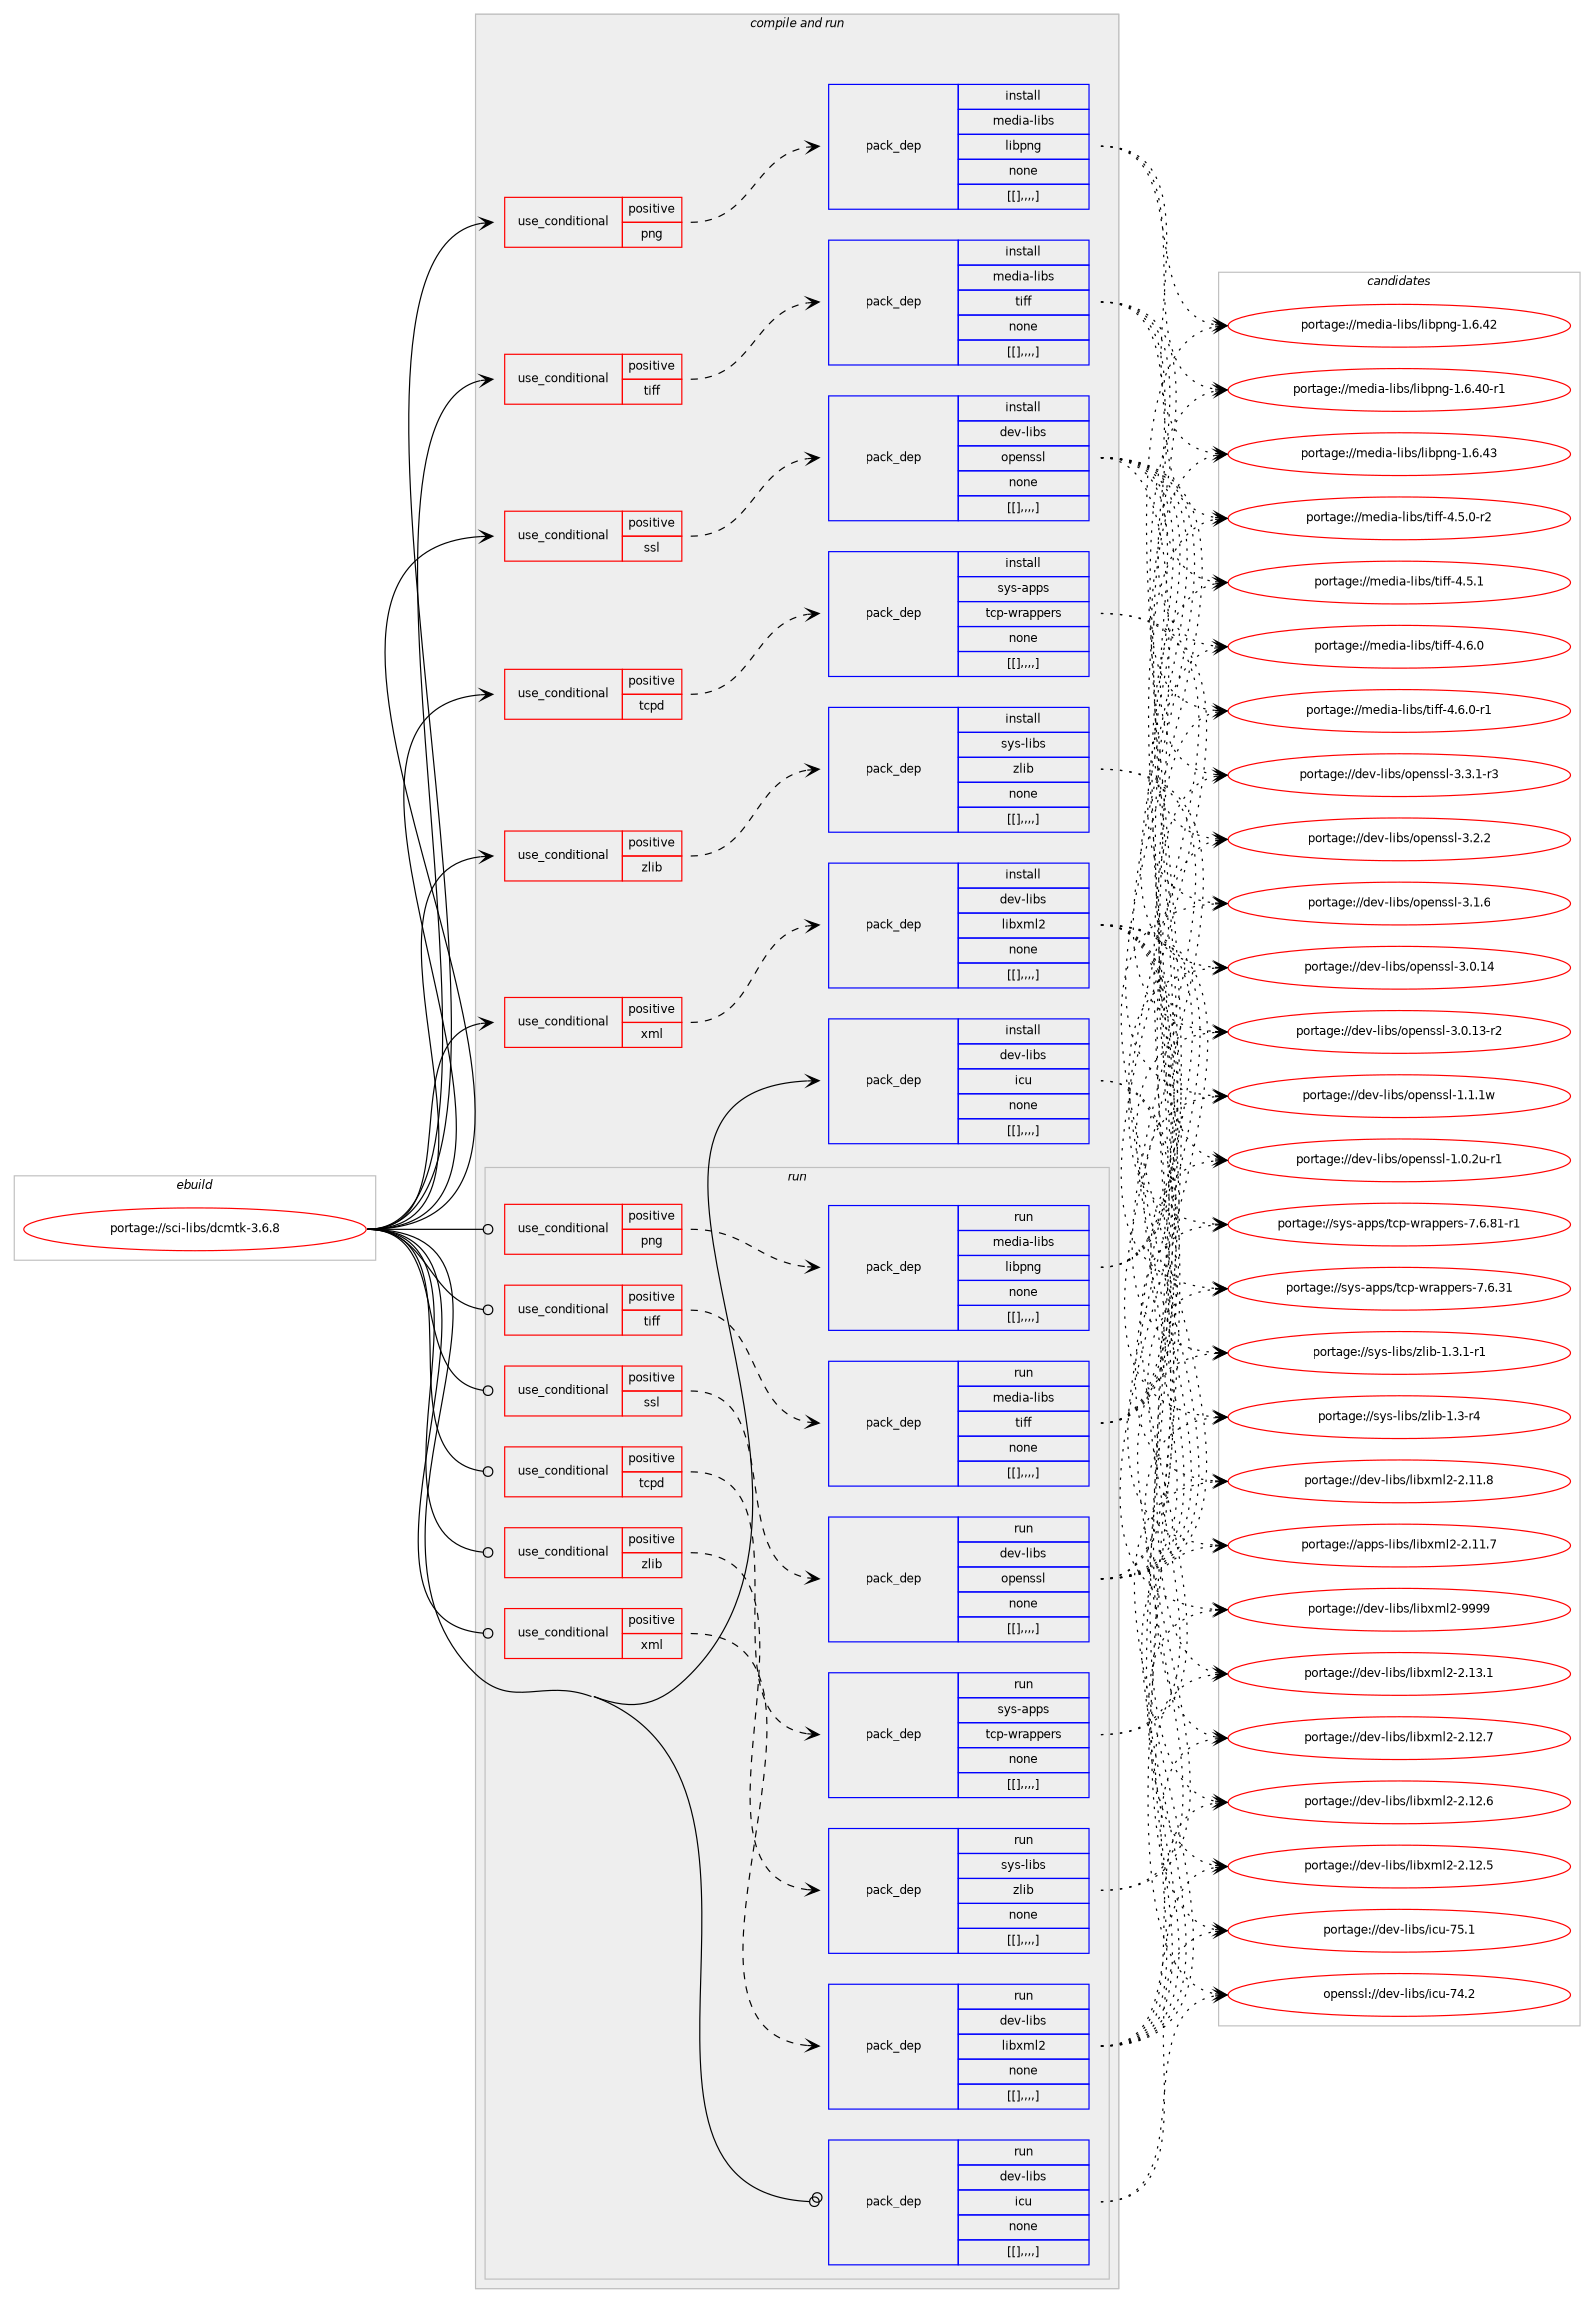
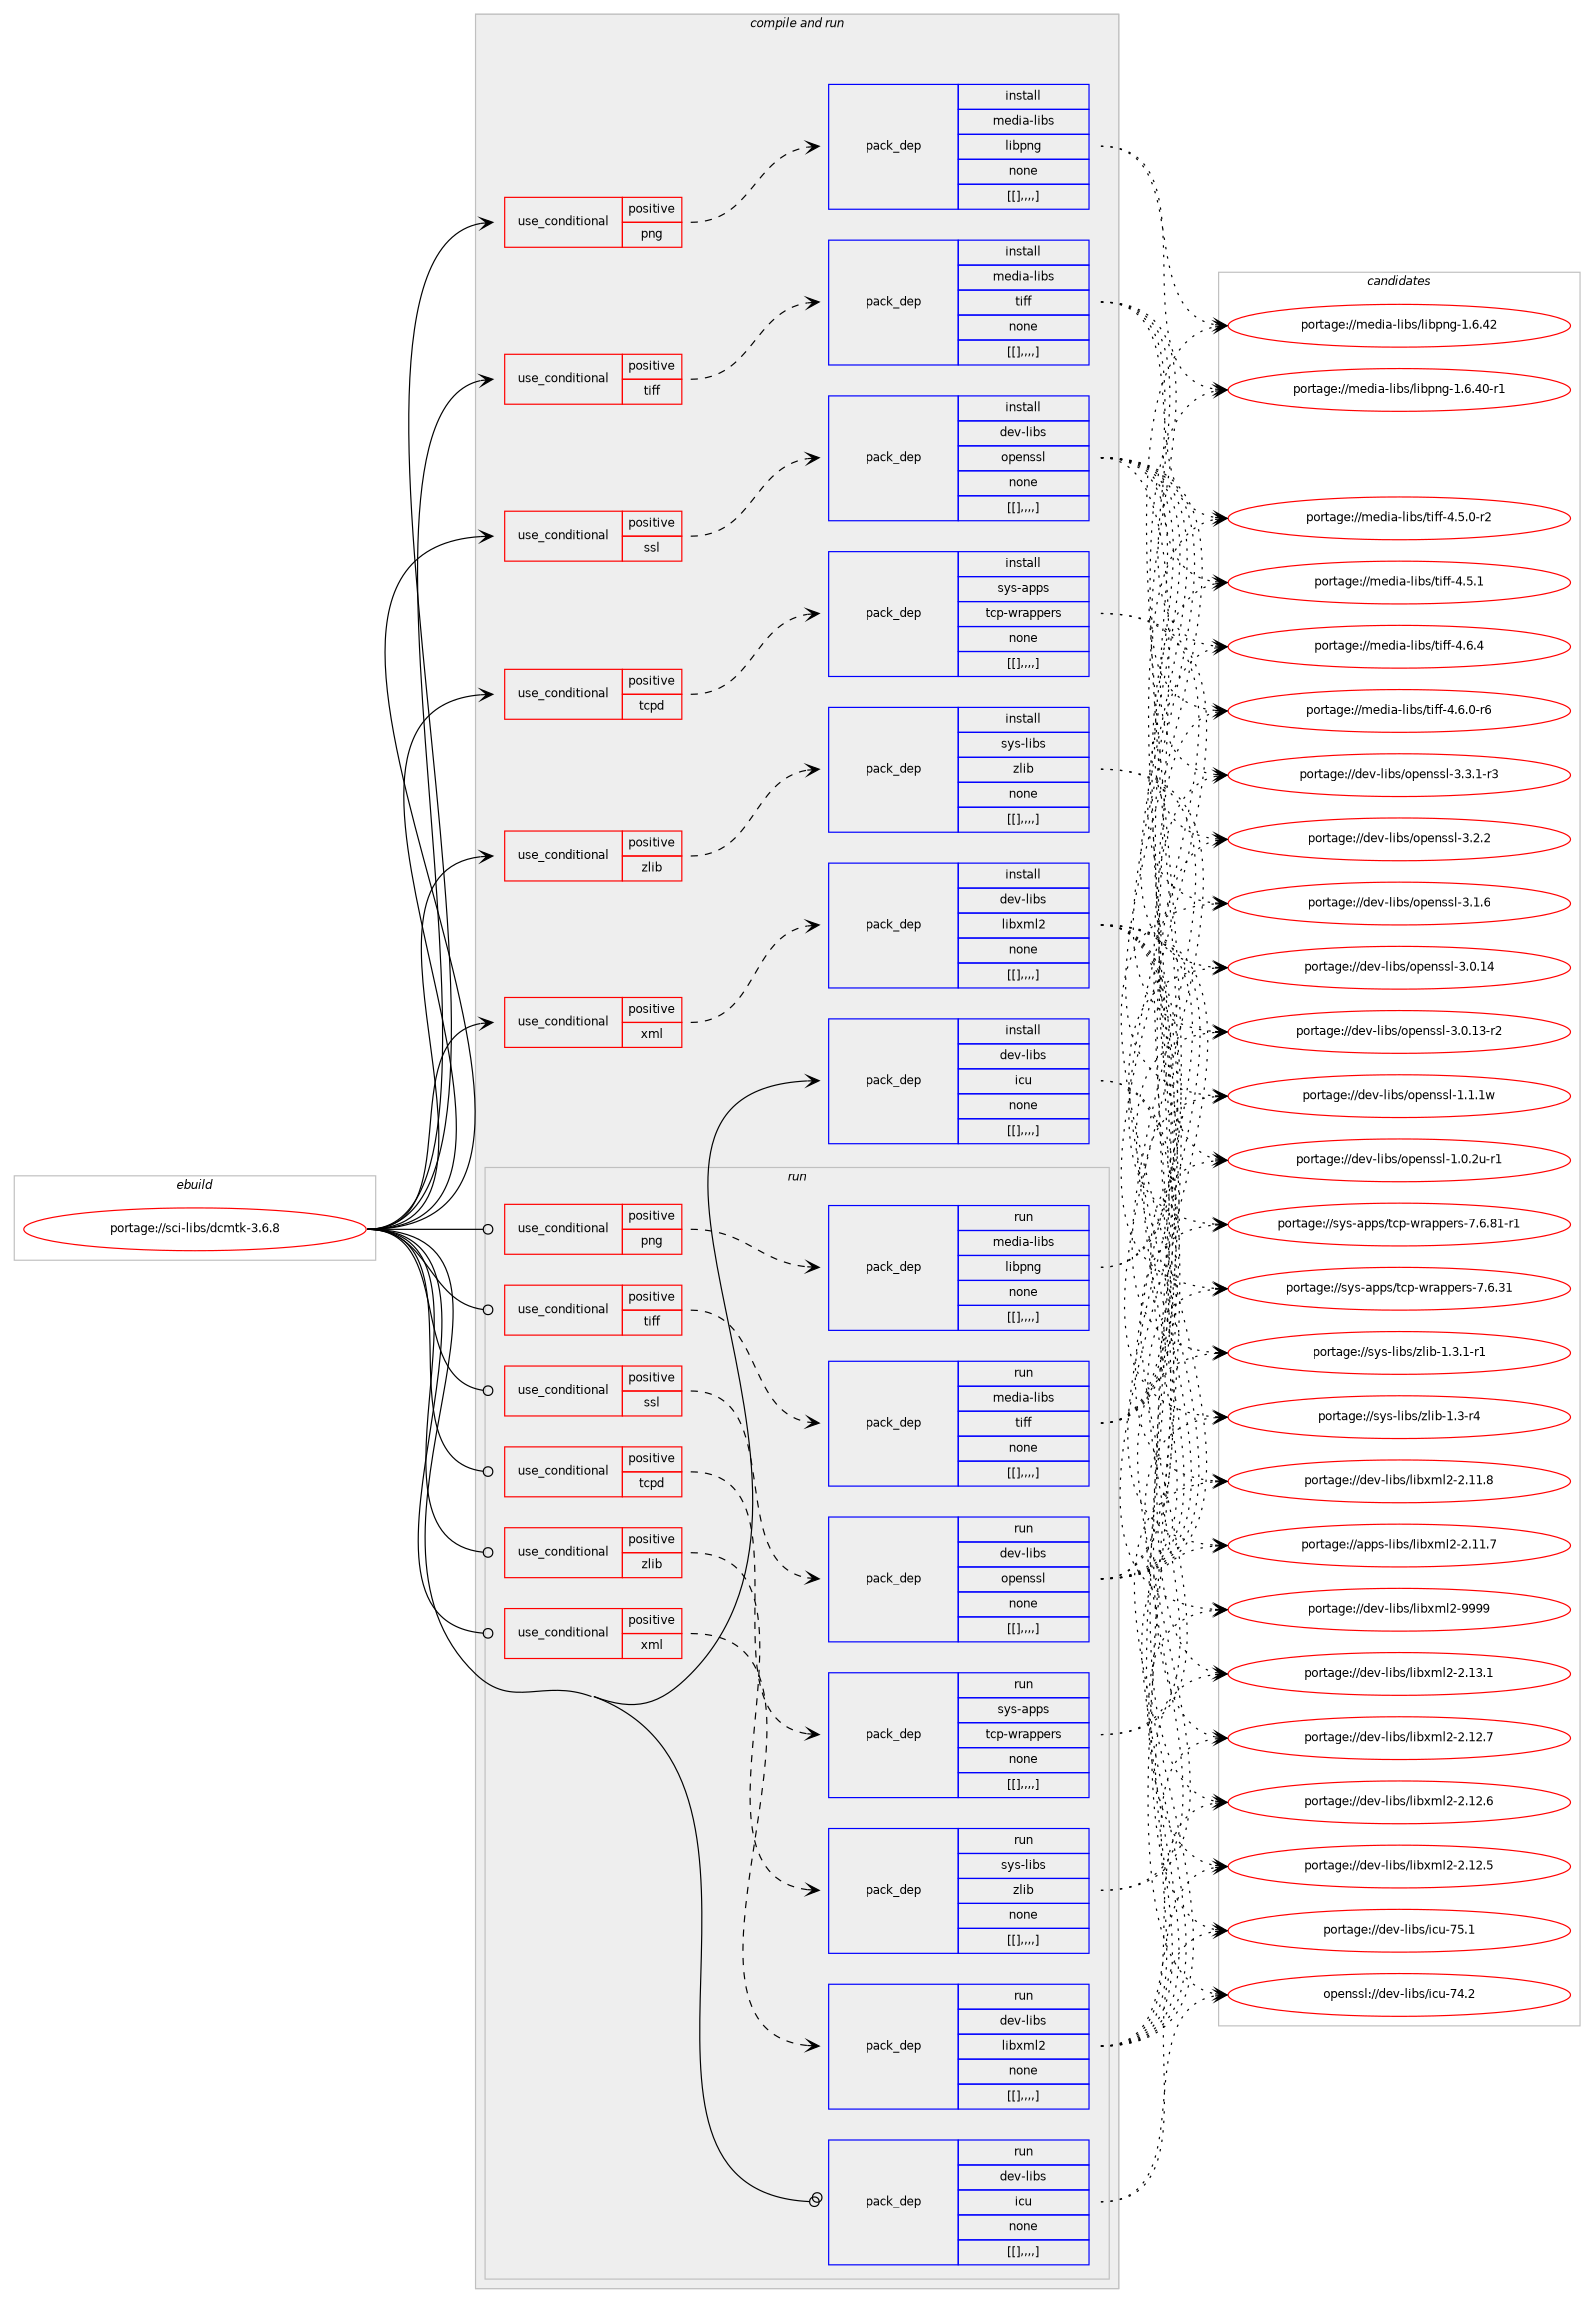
node "portage://media-libs/libpng-1.6.43": removed
node "portage://media-libs/tiff-4.6.0": label "portage://media-libs/tiff-4.6.0" -> "portage://media-libs/tiff-4.6.4"
node "portage://media-libs/tiff-4.6.0-r1": label "portage://media-libs/tiff-4.6.0-r1" -> "portage://media-libs/tiff-4.6.0-r6"
